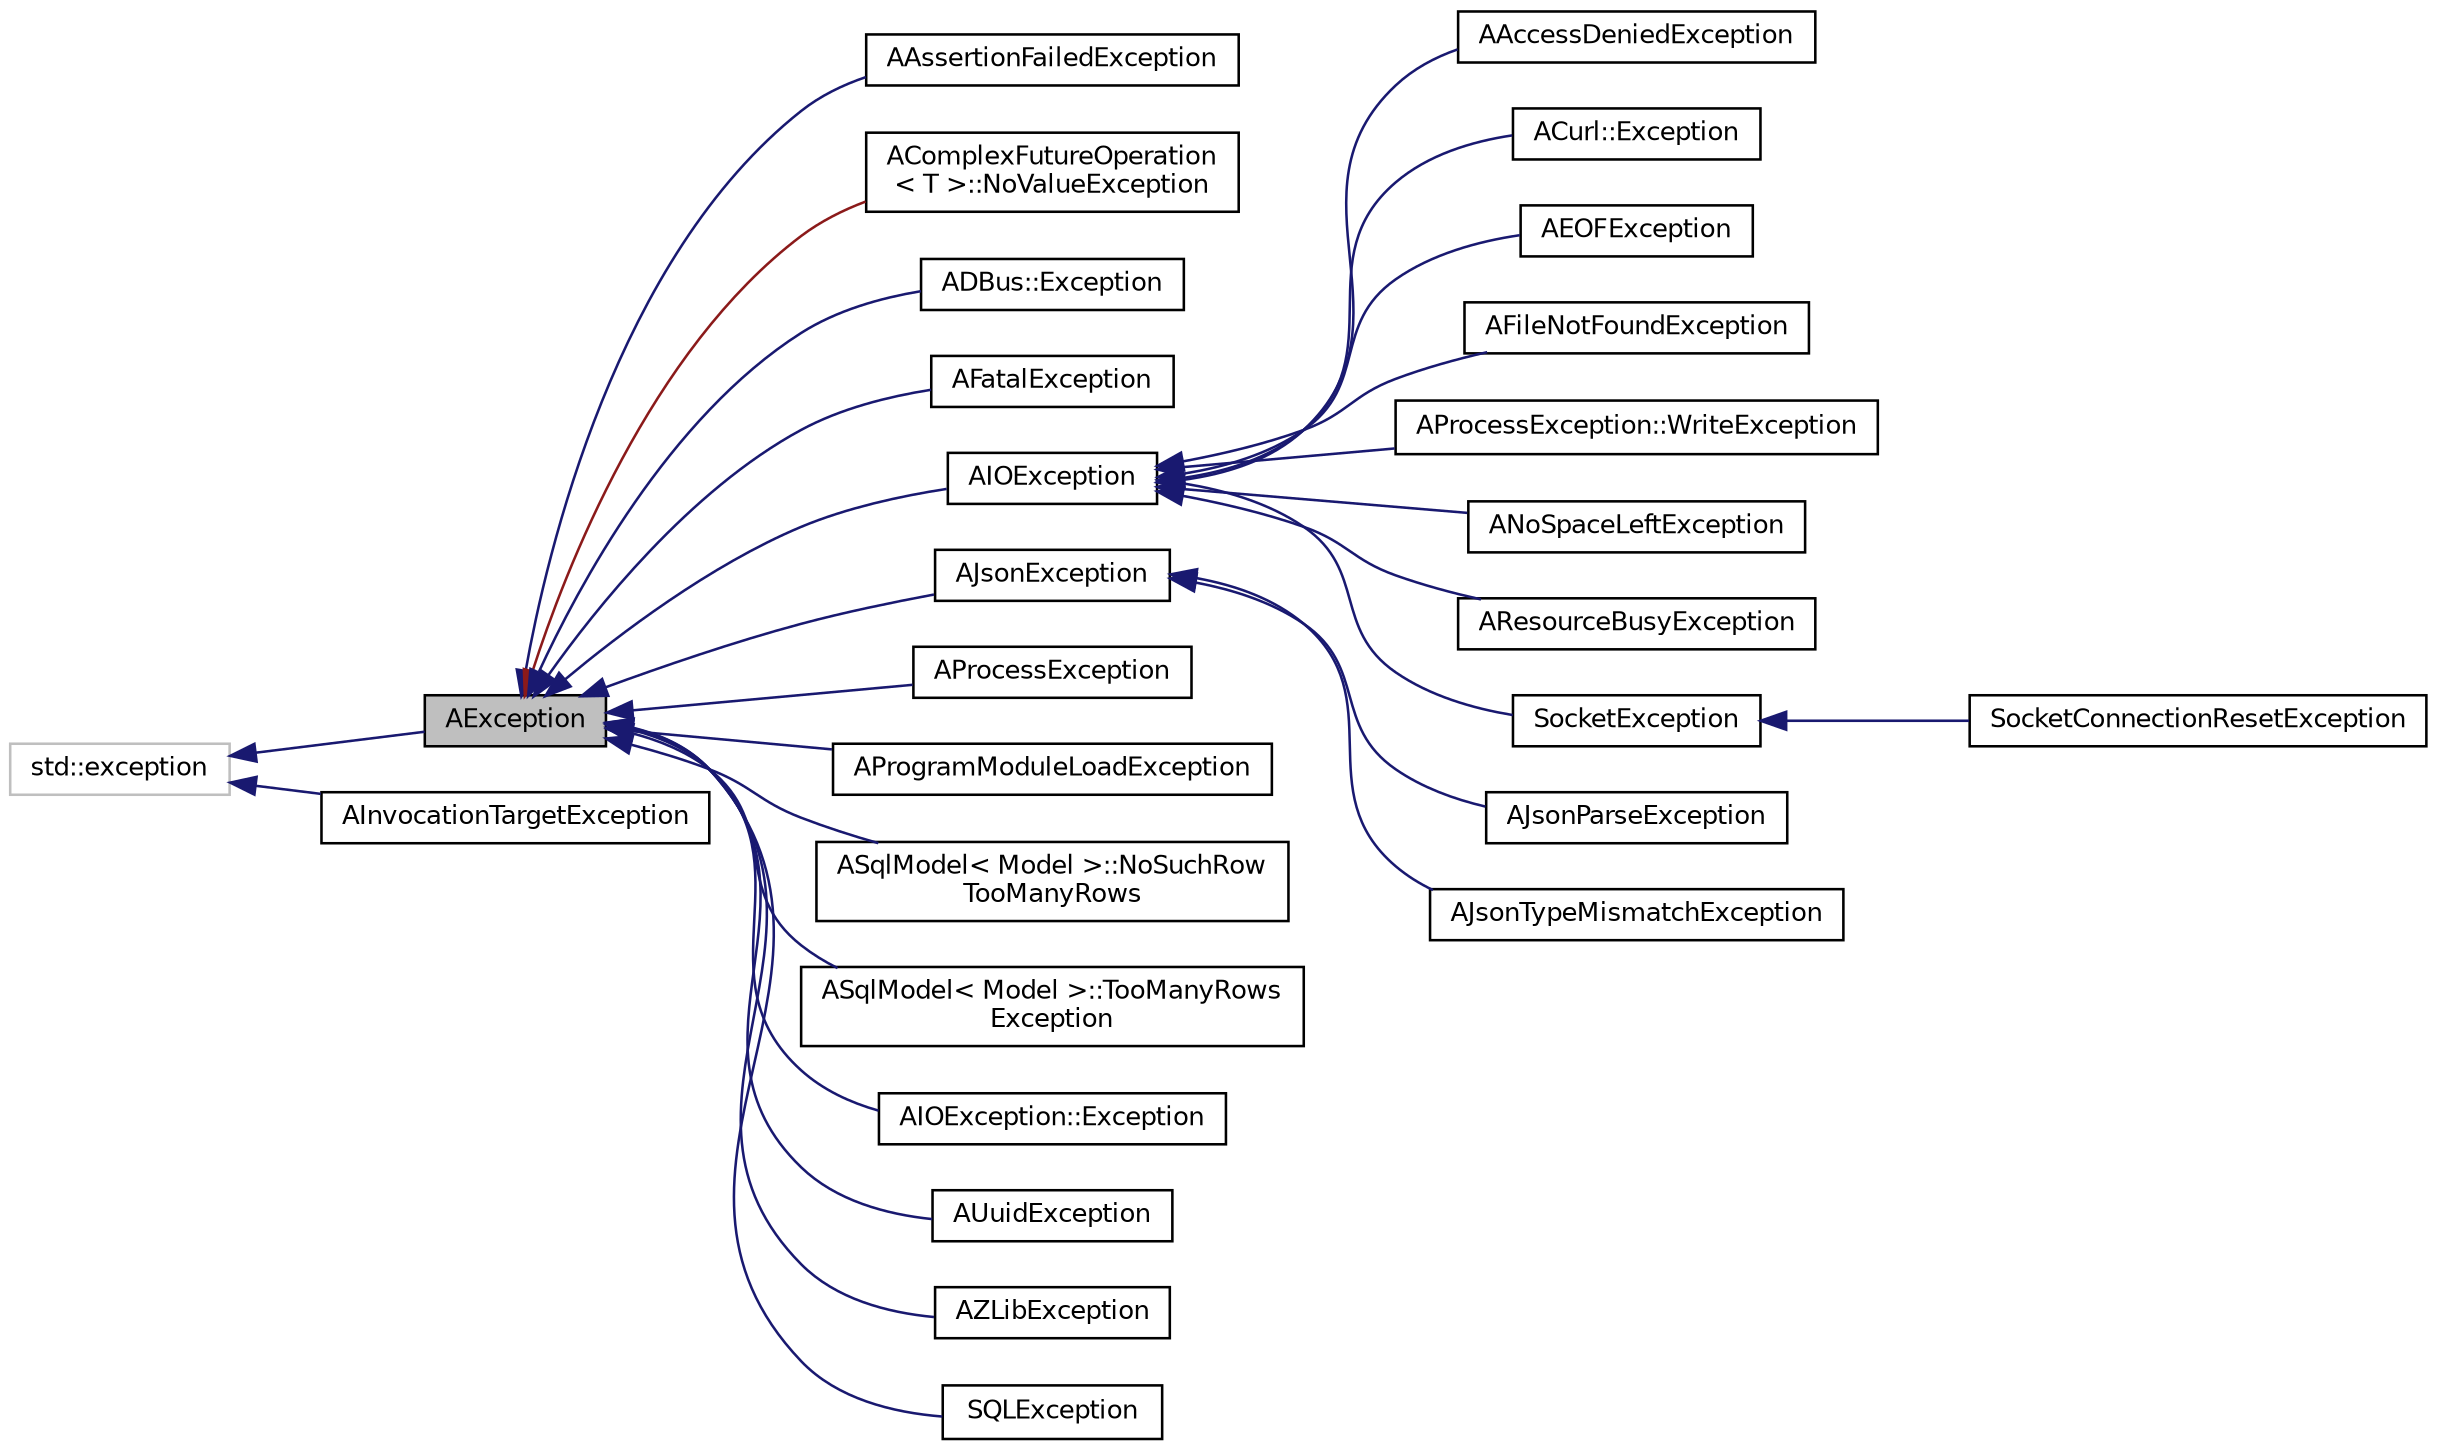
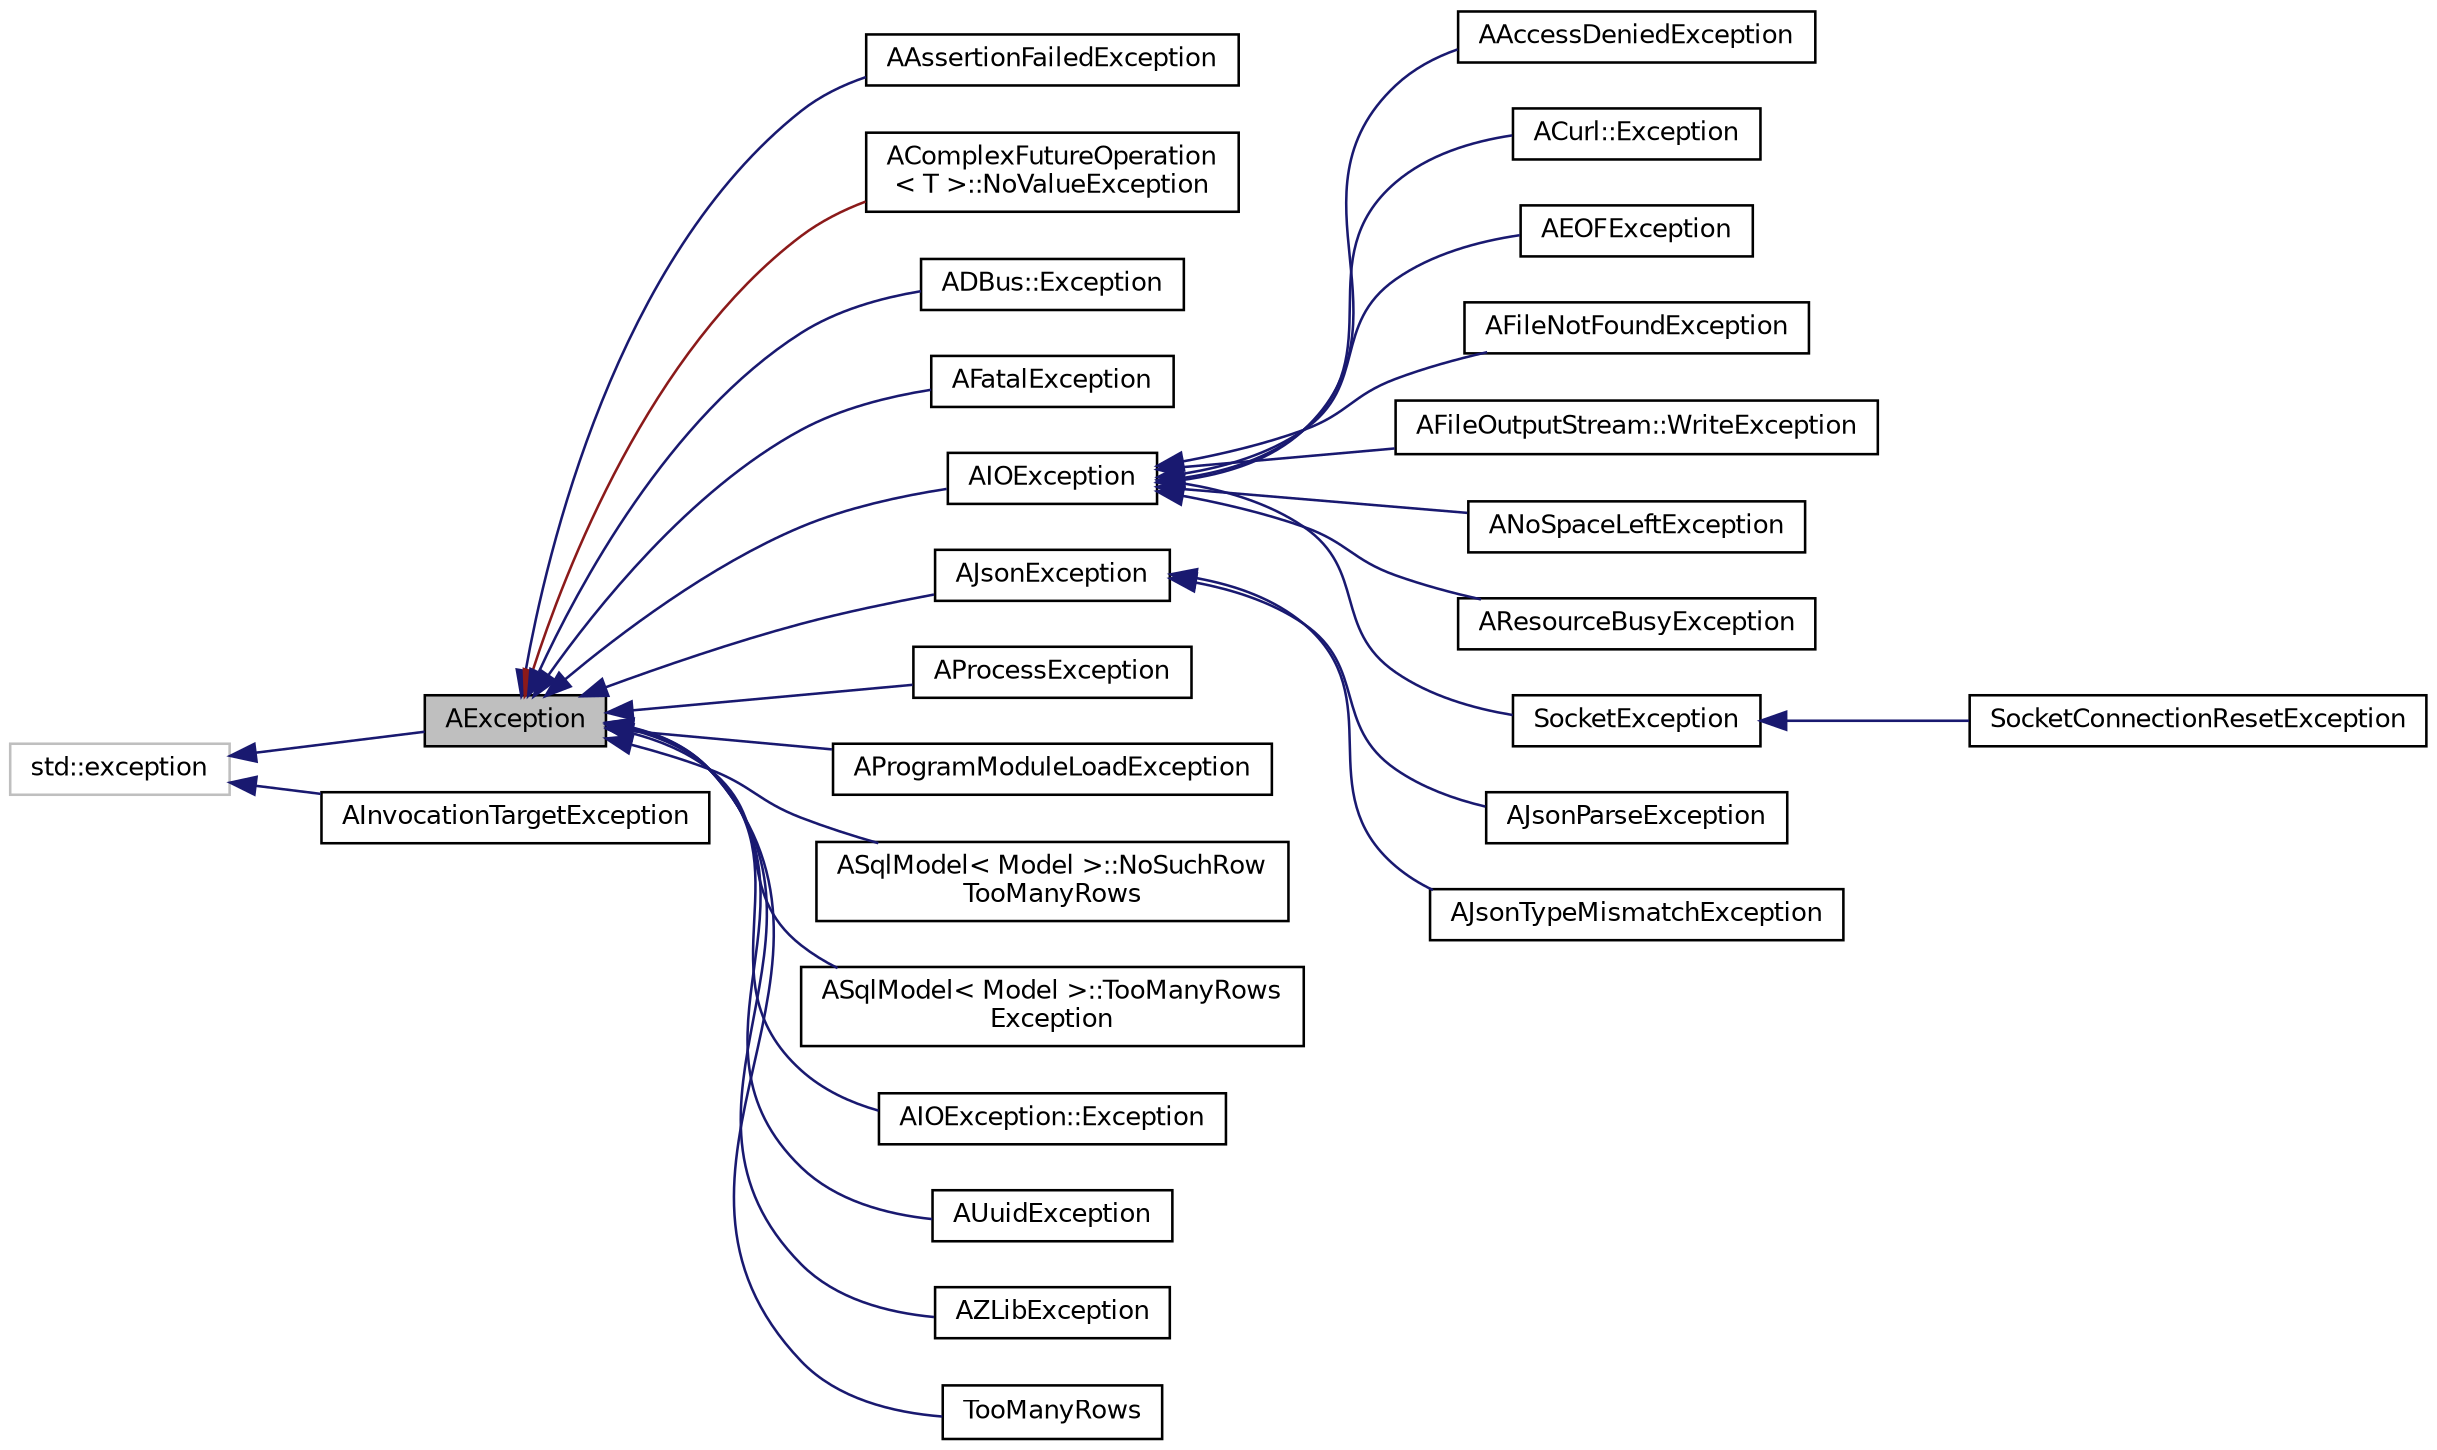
node "AProcessException::WriteException": label "AProcessException::WriteException" -> "AFileOutputStream::WriteException"
node "SQLException": label "SQLException" -> "TooManyRows"
